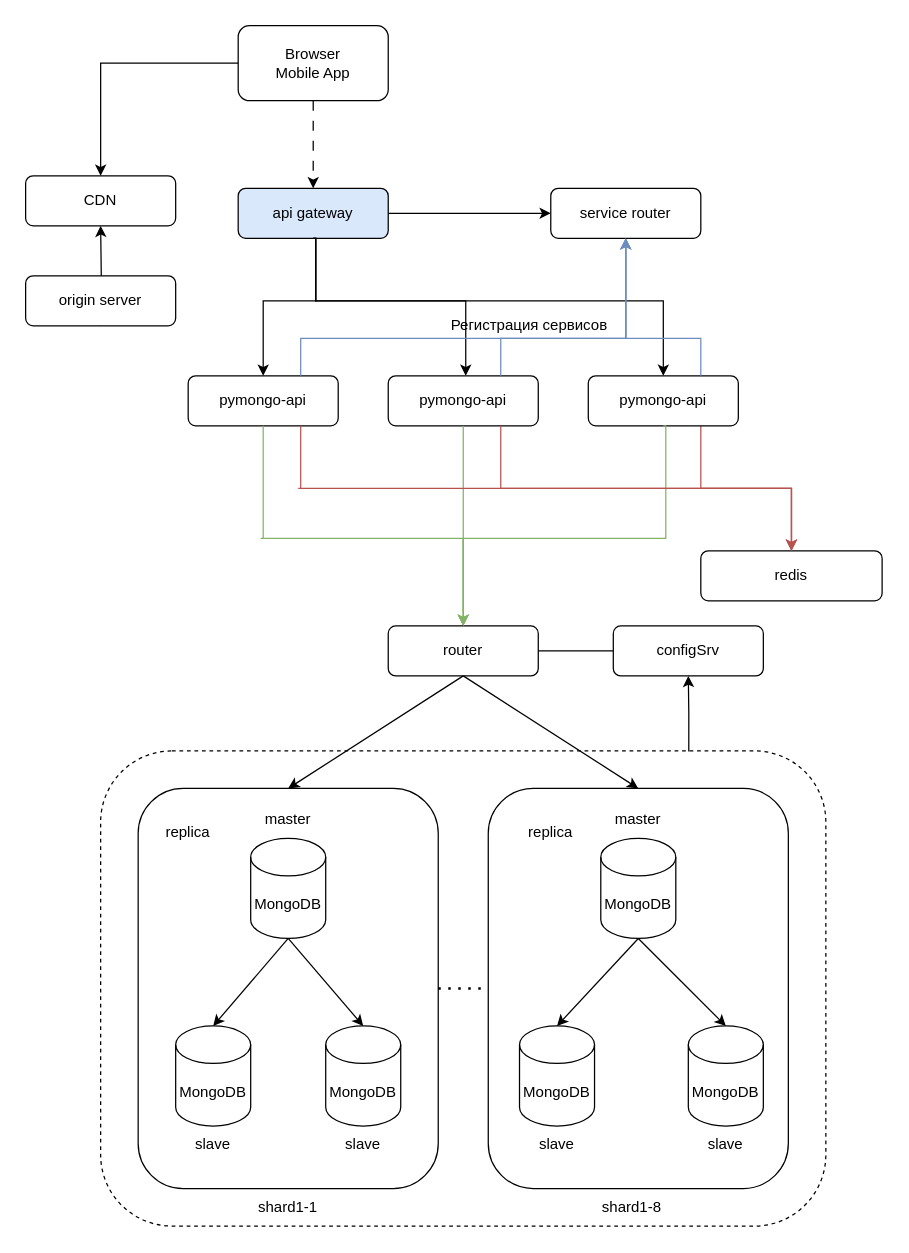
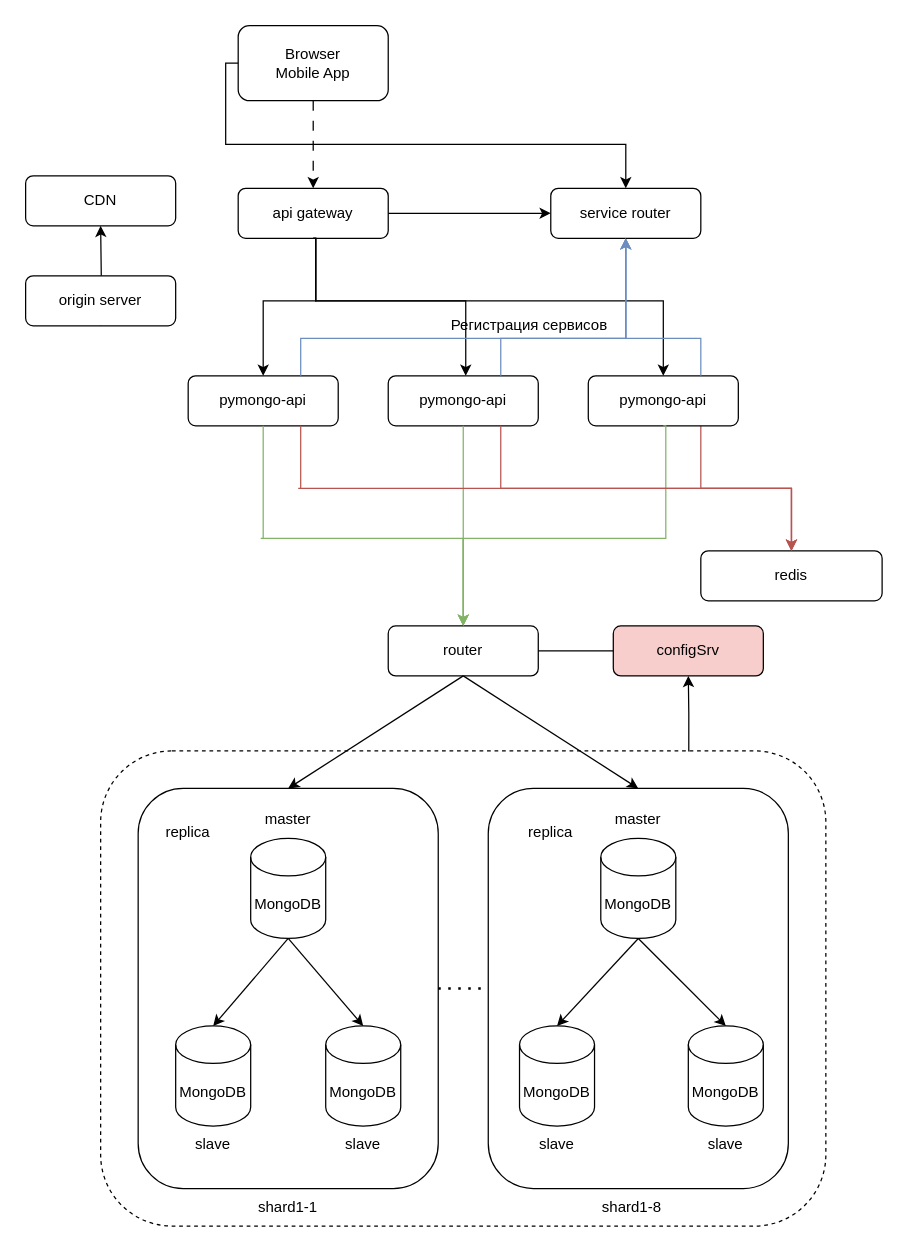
edge "Browser Mobile App" -> "CDN": now "Browser Mobile App" -> "service router"
node "api gateway": fillcolor #dae8fc -> #ffffff
node "configSrv": fillcolor #ffffff -> #f8cecc
